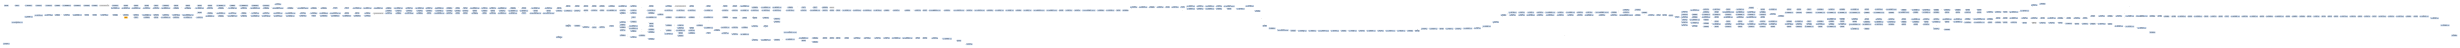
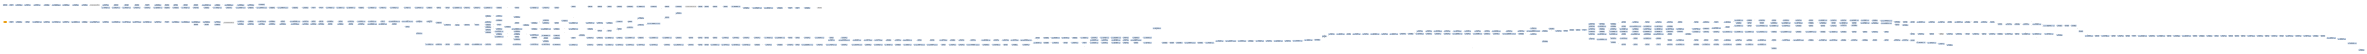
node "0x0364061c leal 0xe6c(%ebx,%ebx), %ebx": removed
